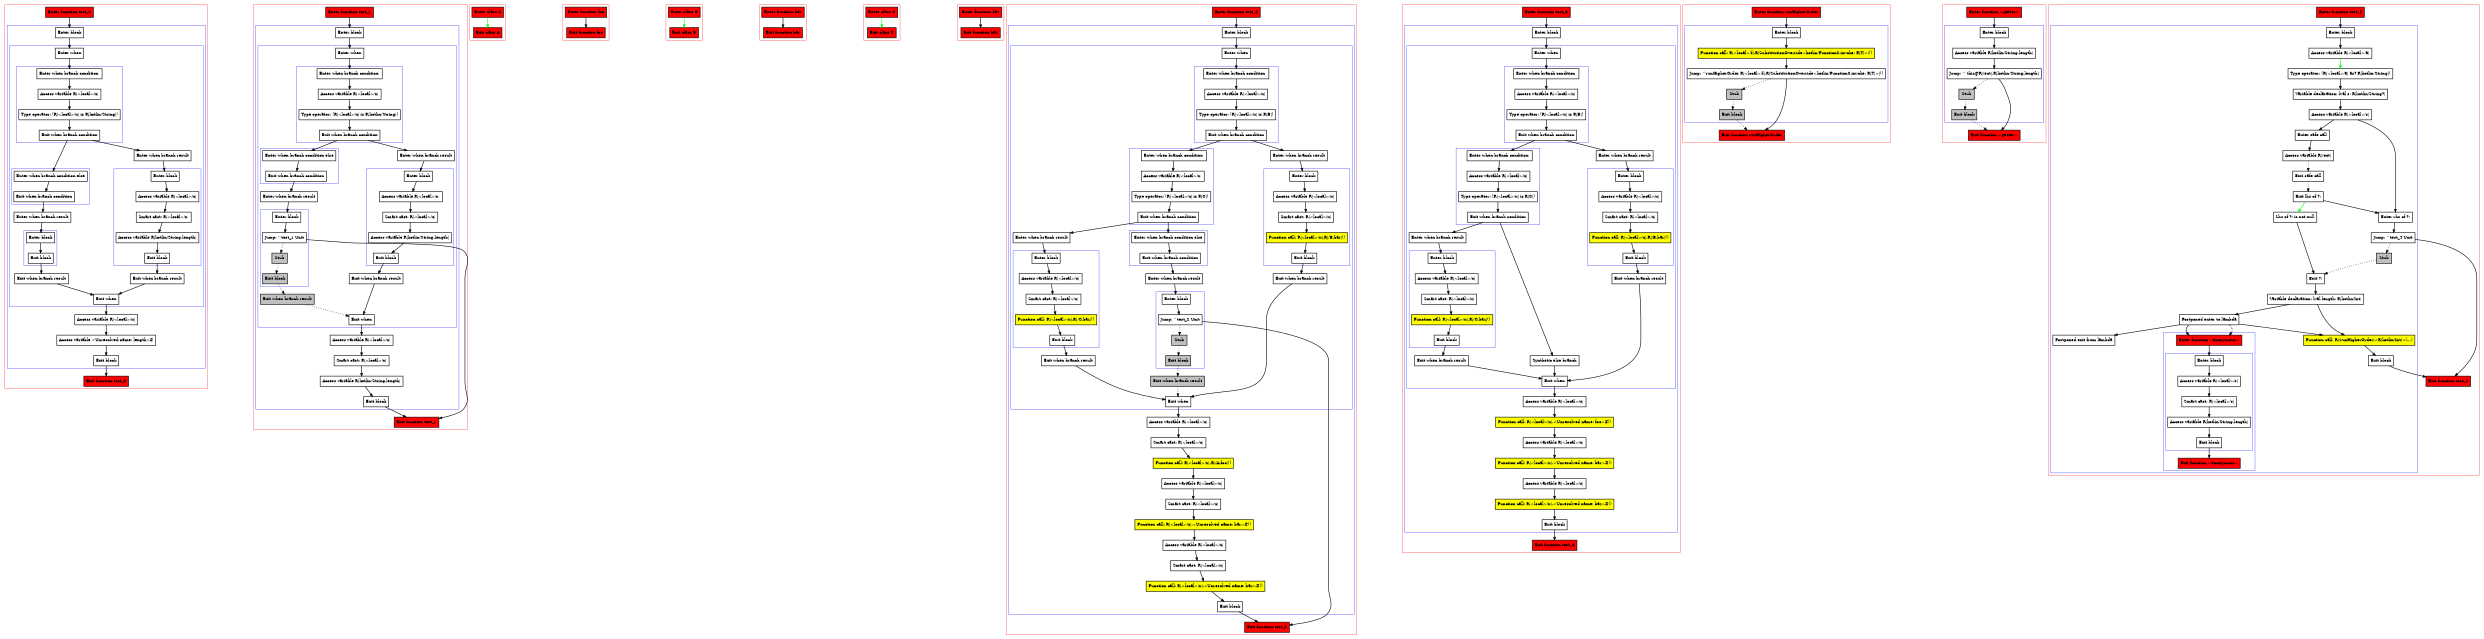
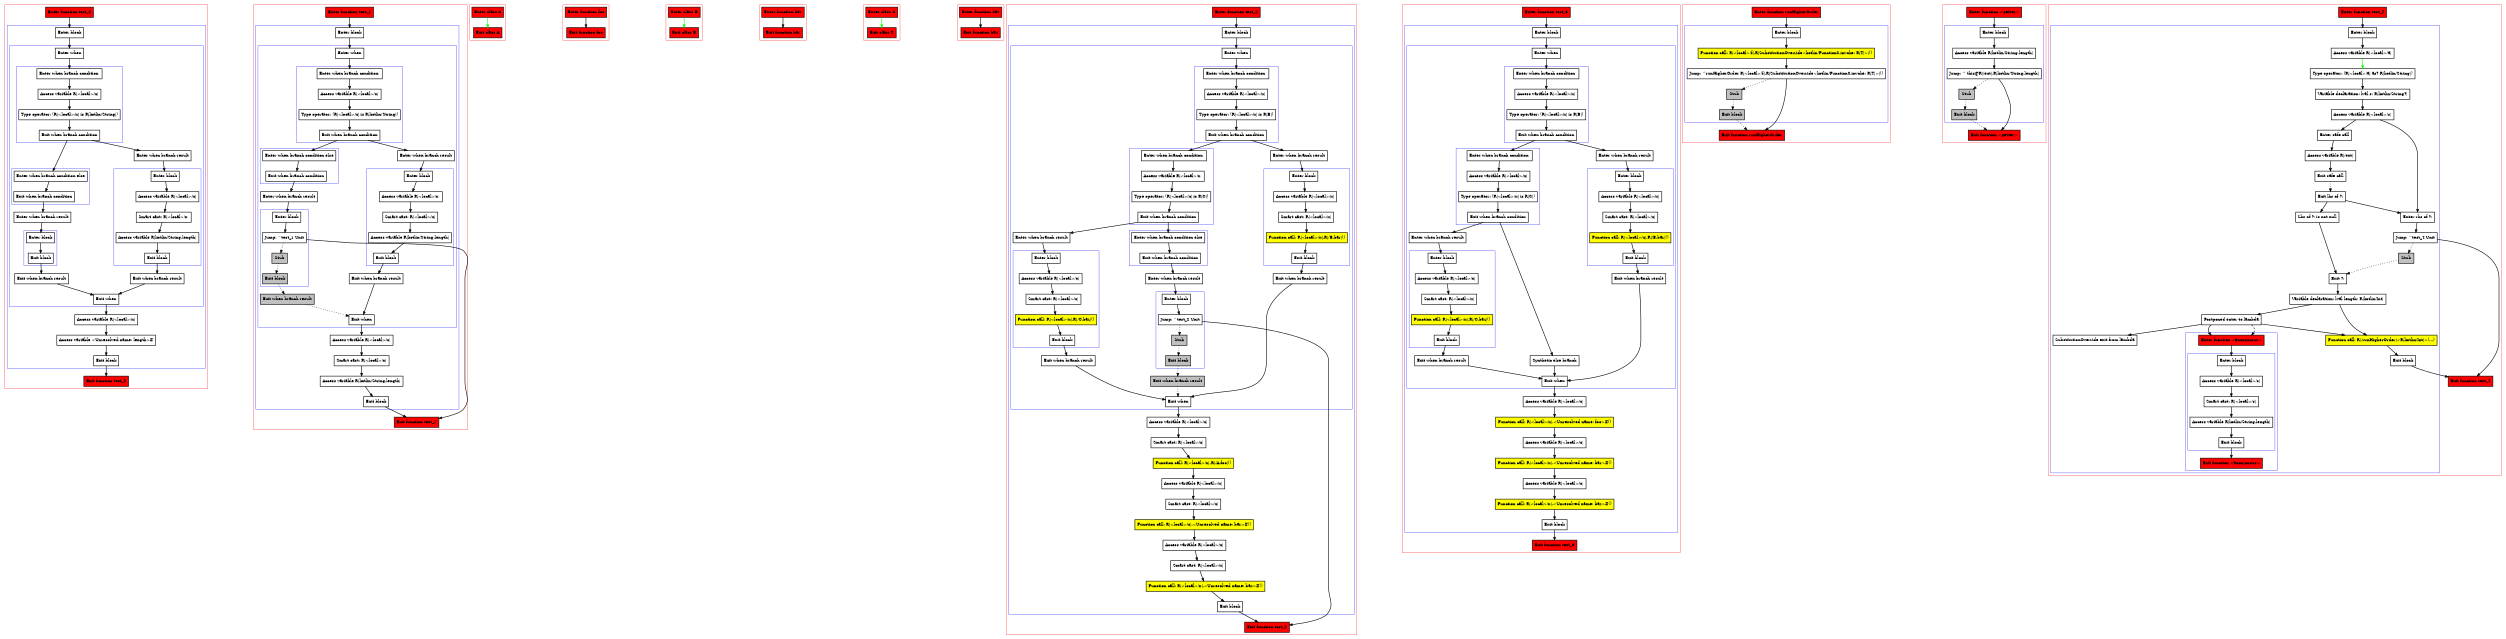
edge "Access variable R|/ext|" -> "Exit safe call": style dotted -> solid
edge "Exit lhs of ?:" -> "Lhs of ?: is not null": color green -> black
node "Postponed exit from lambda": label "Postponed exit from lambda" -> "SubstitutionOverride exit from lambda"
